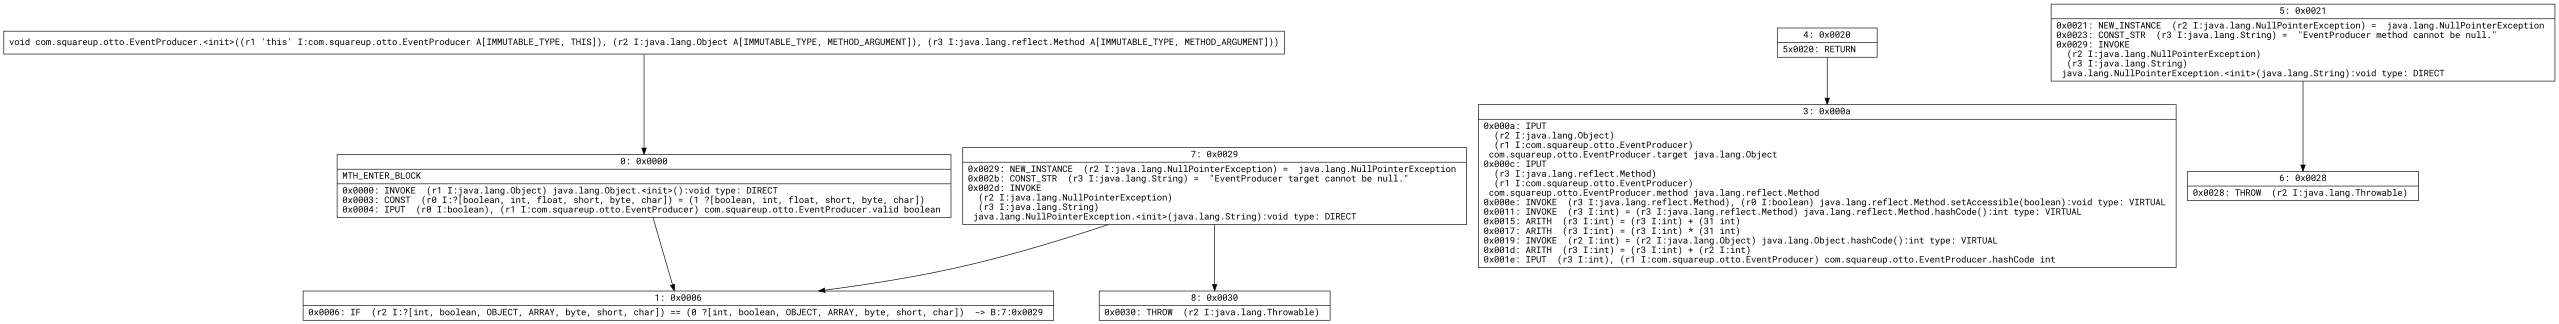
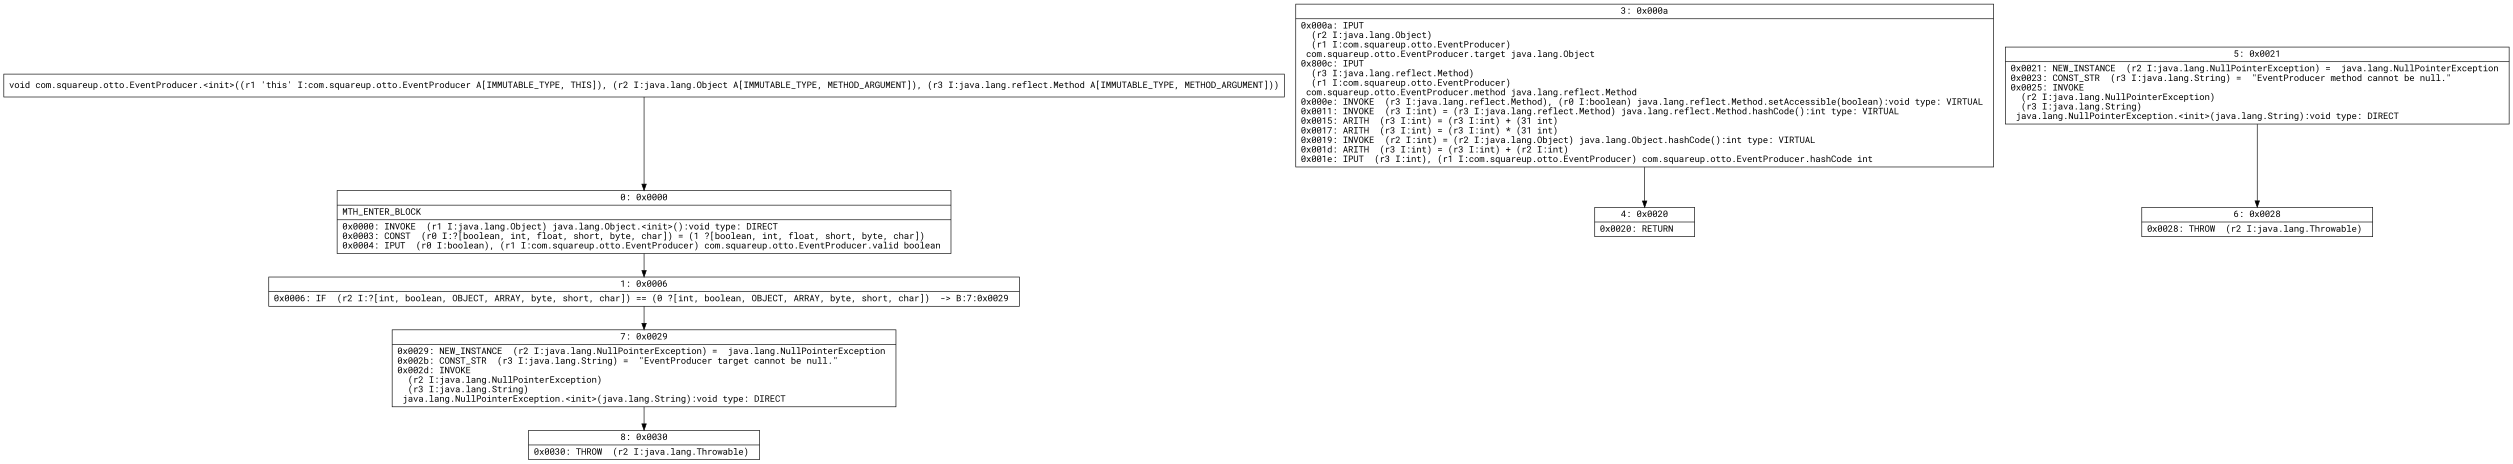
node "5: 0x0021": text "0x0029: INVOKE" -> "0x0025: INVOKE"
node "4: 0x0020": text "5x0020: RETURN" -> "0x0020: RETURN"
edge "4: 0x0020" -> "3: 0x000a": reversed
node "3: 0x000a": text "0x000c: IPUT" -> "0x800c: IPUT"
edge "7: 0x0029" -> "1: 0x0006": reversed
